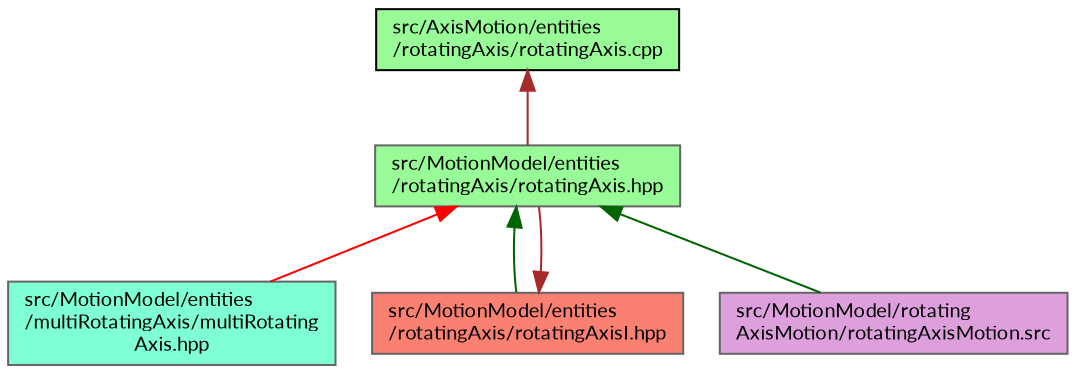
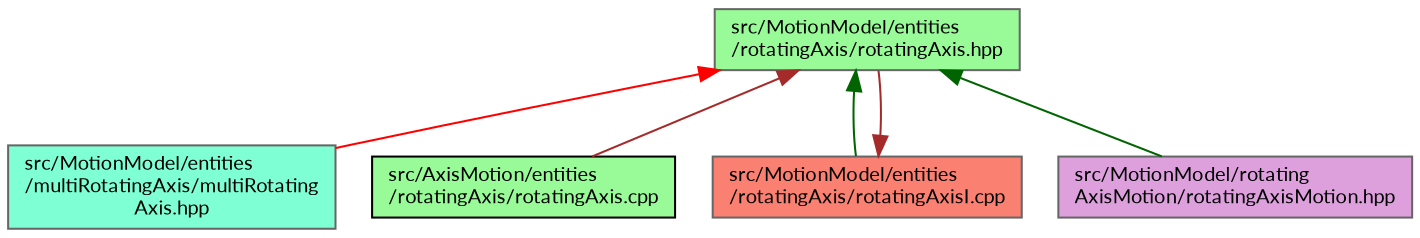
edge "src/MotionModel/entities /rotatingAxis/rotatingAxis.hpp" -> "src/AxisMotion/entities /rotatingAxis/rotatingAxis.cpp": reversed
node "src/MotionModel/entities /rotatingAxis/rotatingAxisI.hpp": label "src/MotionModel/entities /rotatingAxis/rotatingAxisI.hpp" -> "src/MotionModel/entities /rotatingAxis/rotatingAxisI.cpp"
node "src/MotionModel/rotating AxisMotion/rotatingAxisMotion.src": label "src/MotionModel/rotating AxisMotion/rotatingAxisMotion.src" -> "src/MotionModel/rotating AxisMotion/rotatingAxisMotion.hpp"
